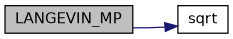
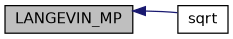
edge "LANGEVIN_MP" -> "sqrt": reversed
